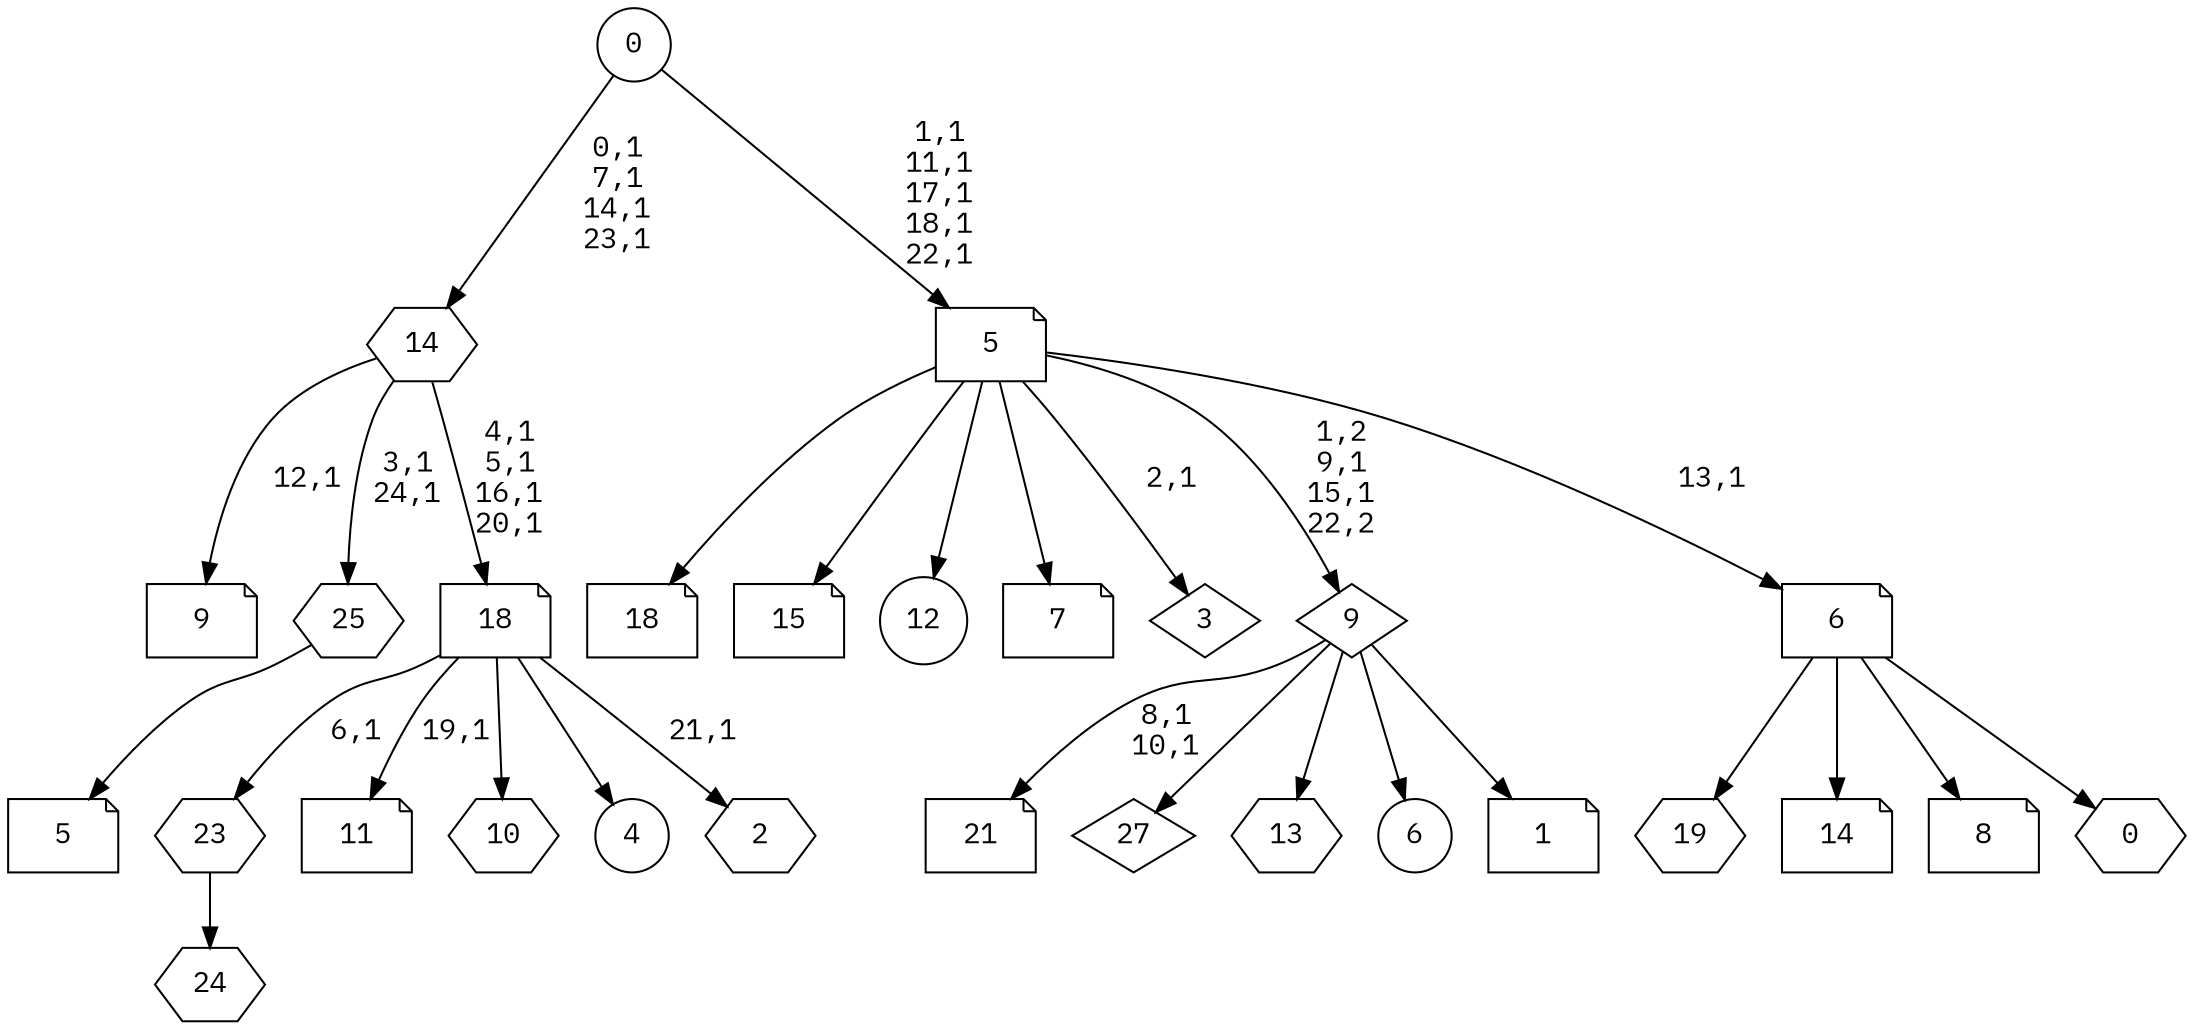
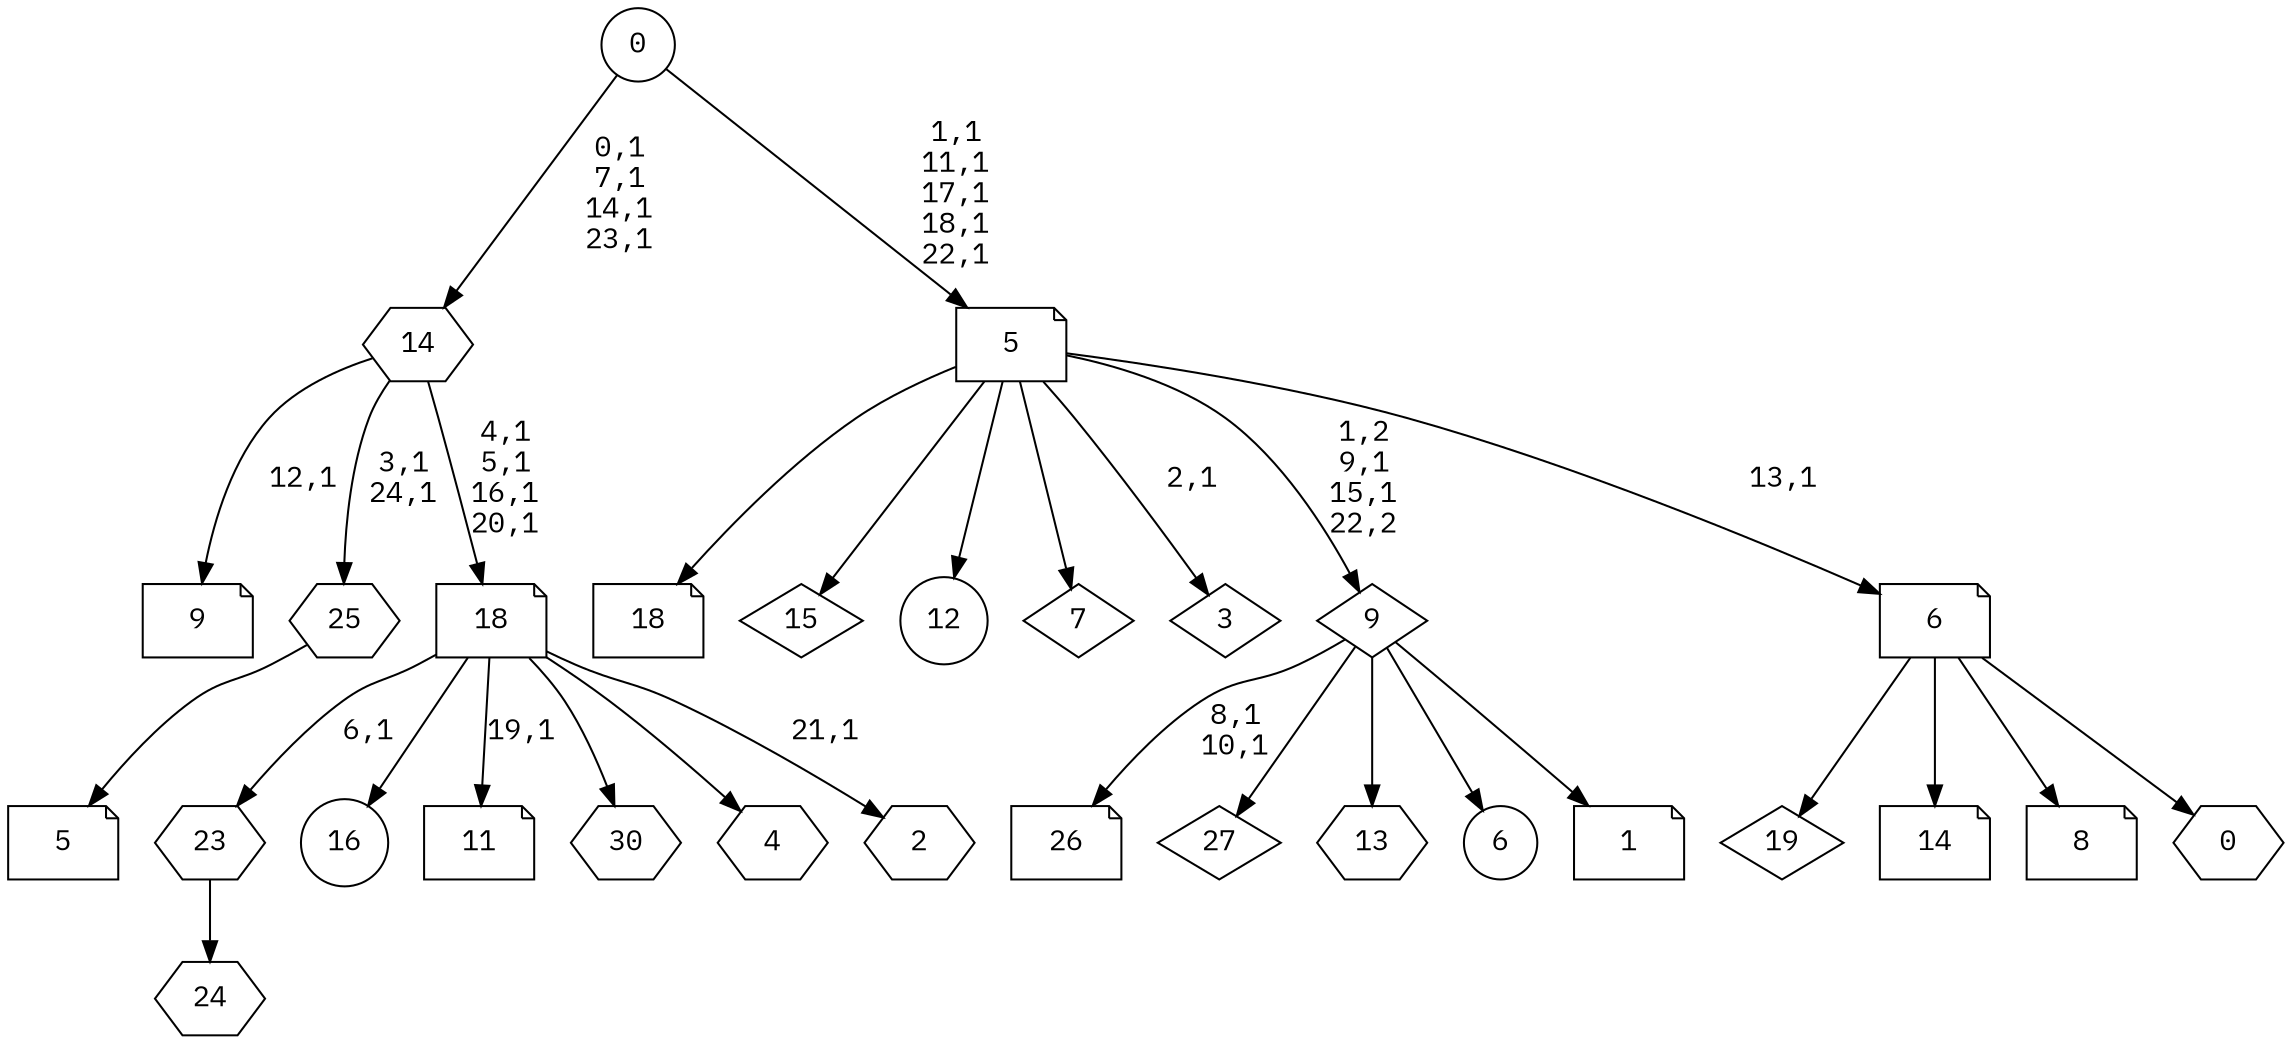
node "15": shape note -> diamond
node "7": shape note -> diamond
node "10": label "10" -> "30"
node "4": shape circle -> hexagon
node "21": label "21" -> "26"
node "19": shape hexagon -> diamond
node "16": added
